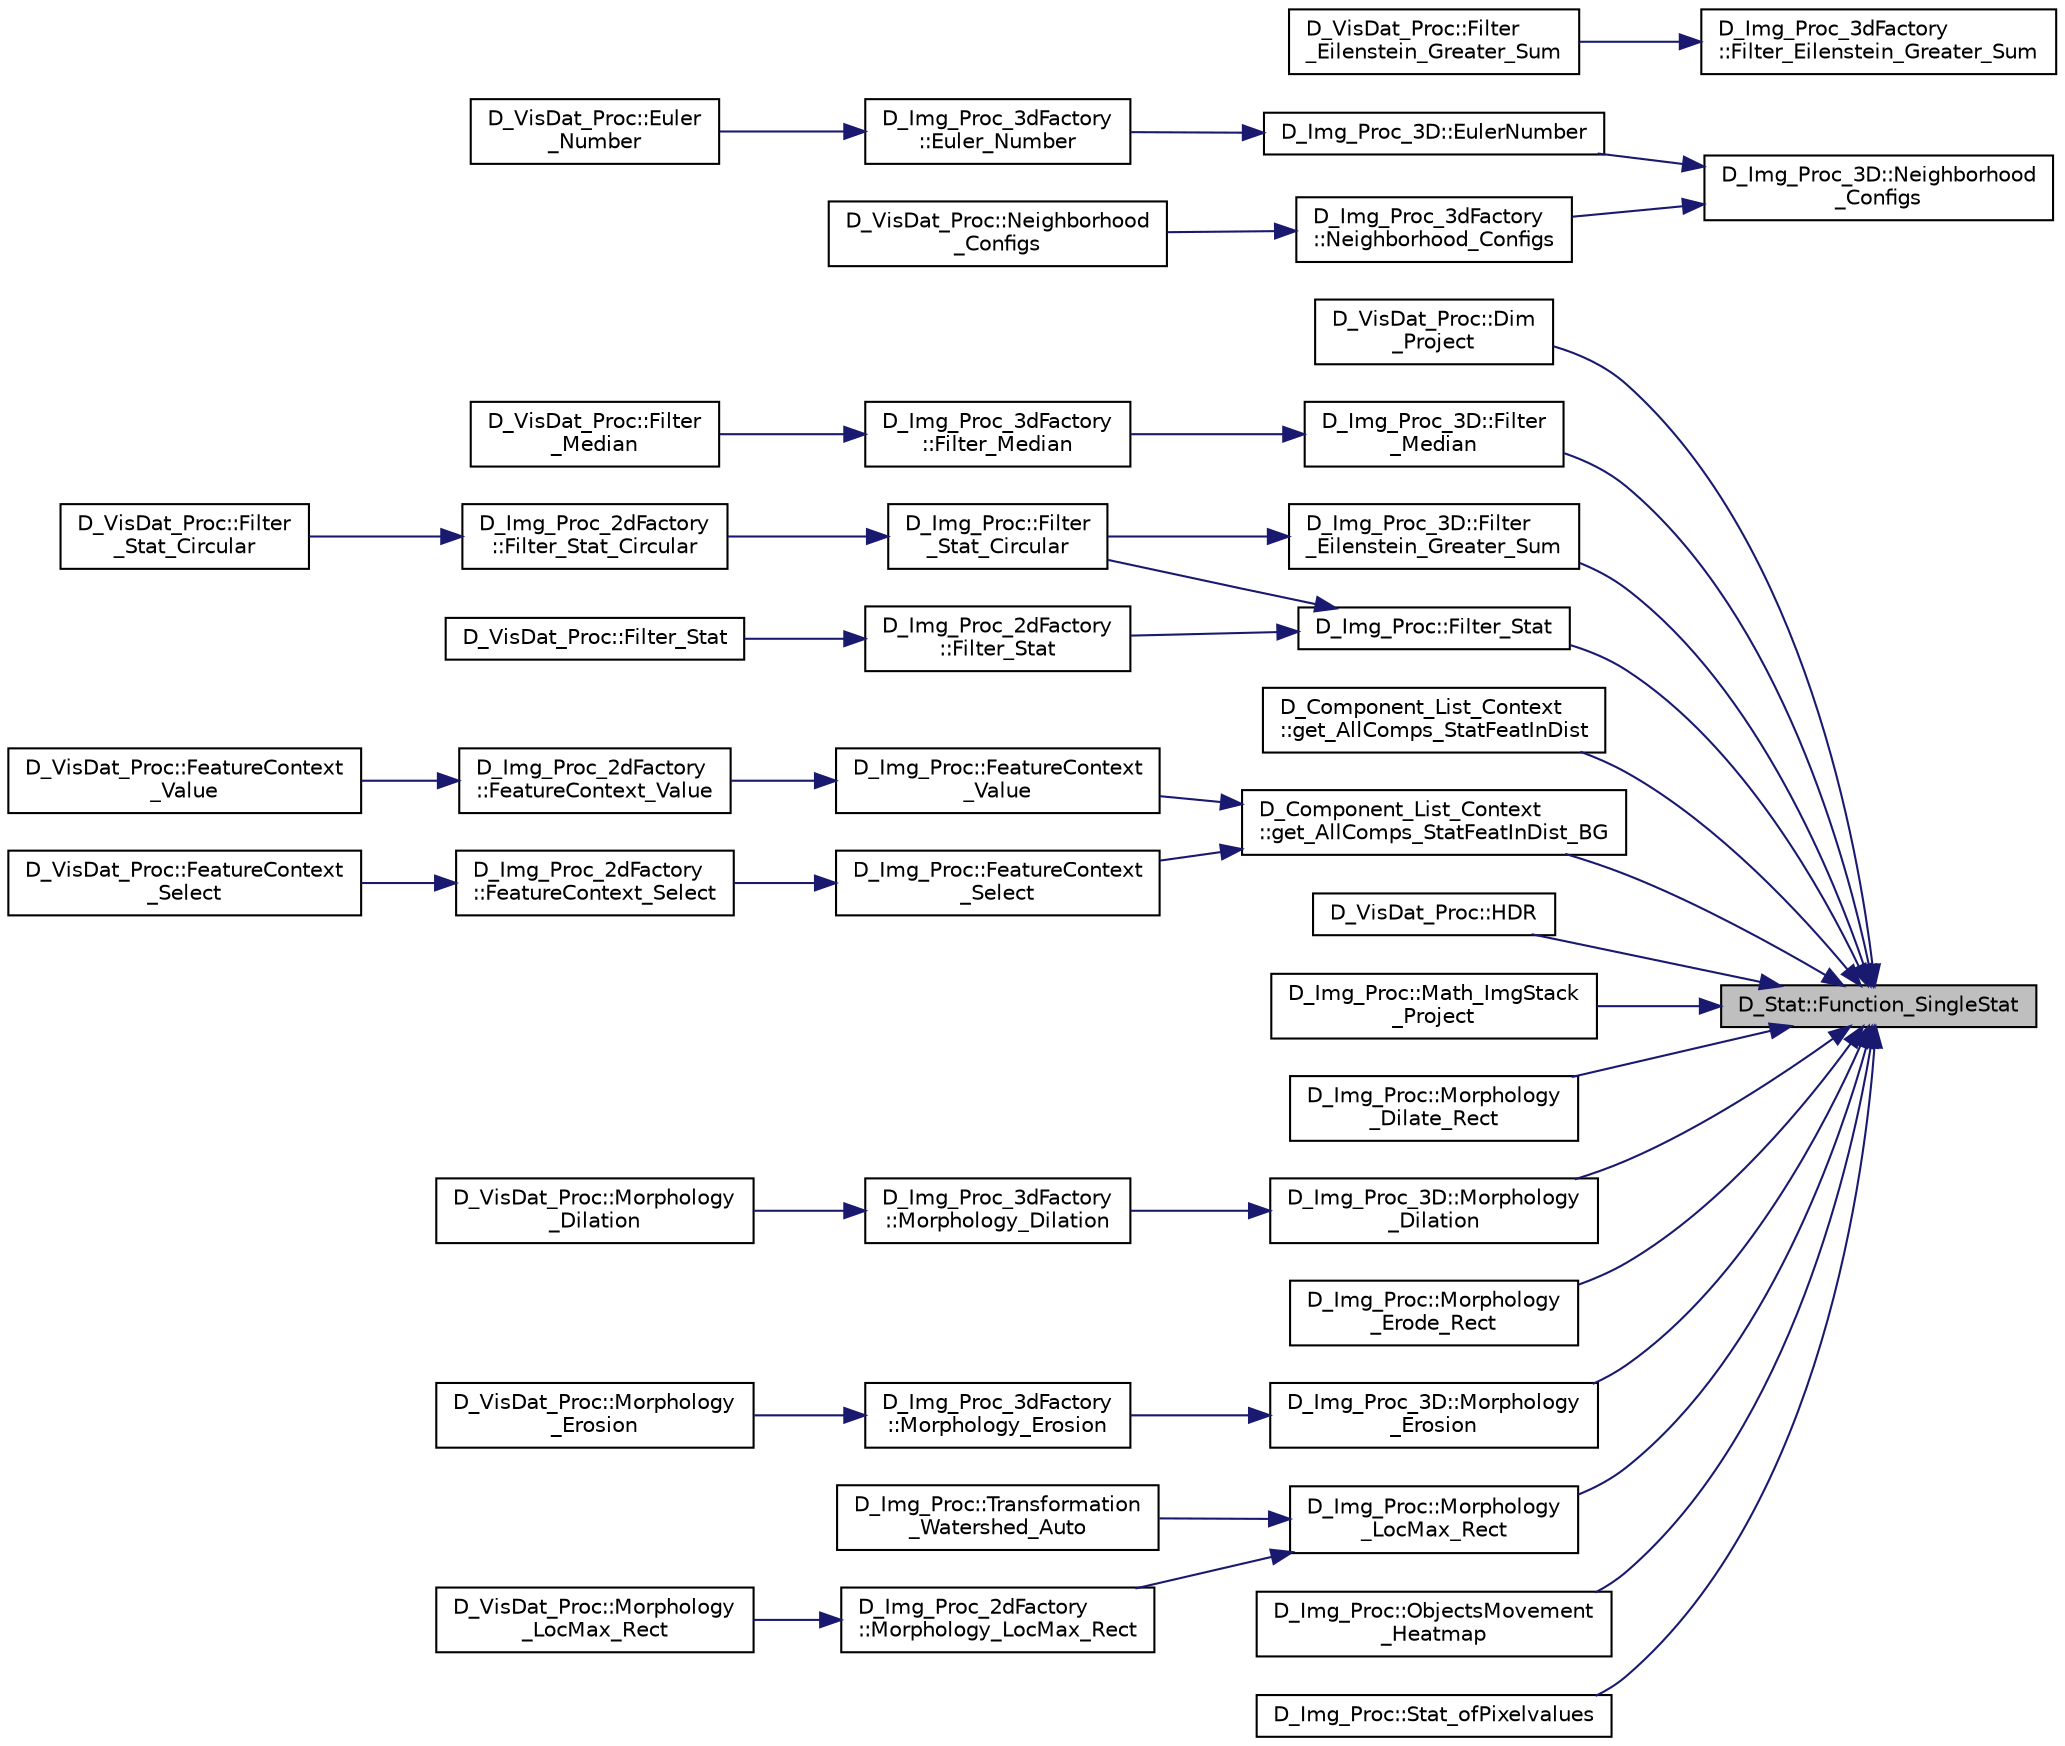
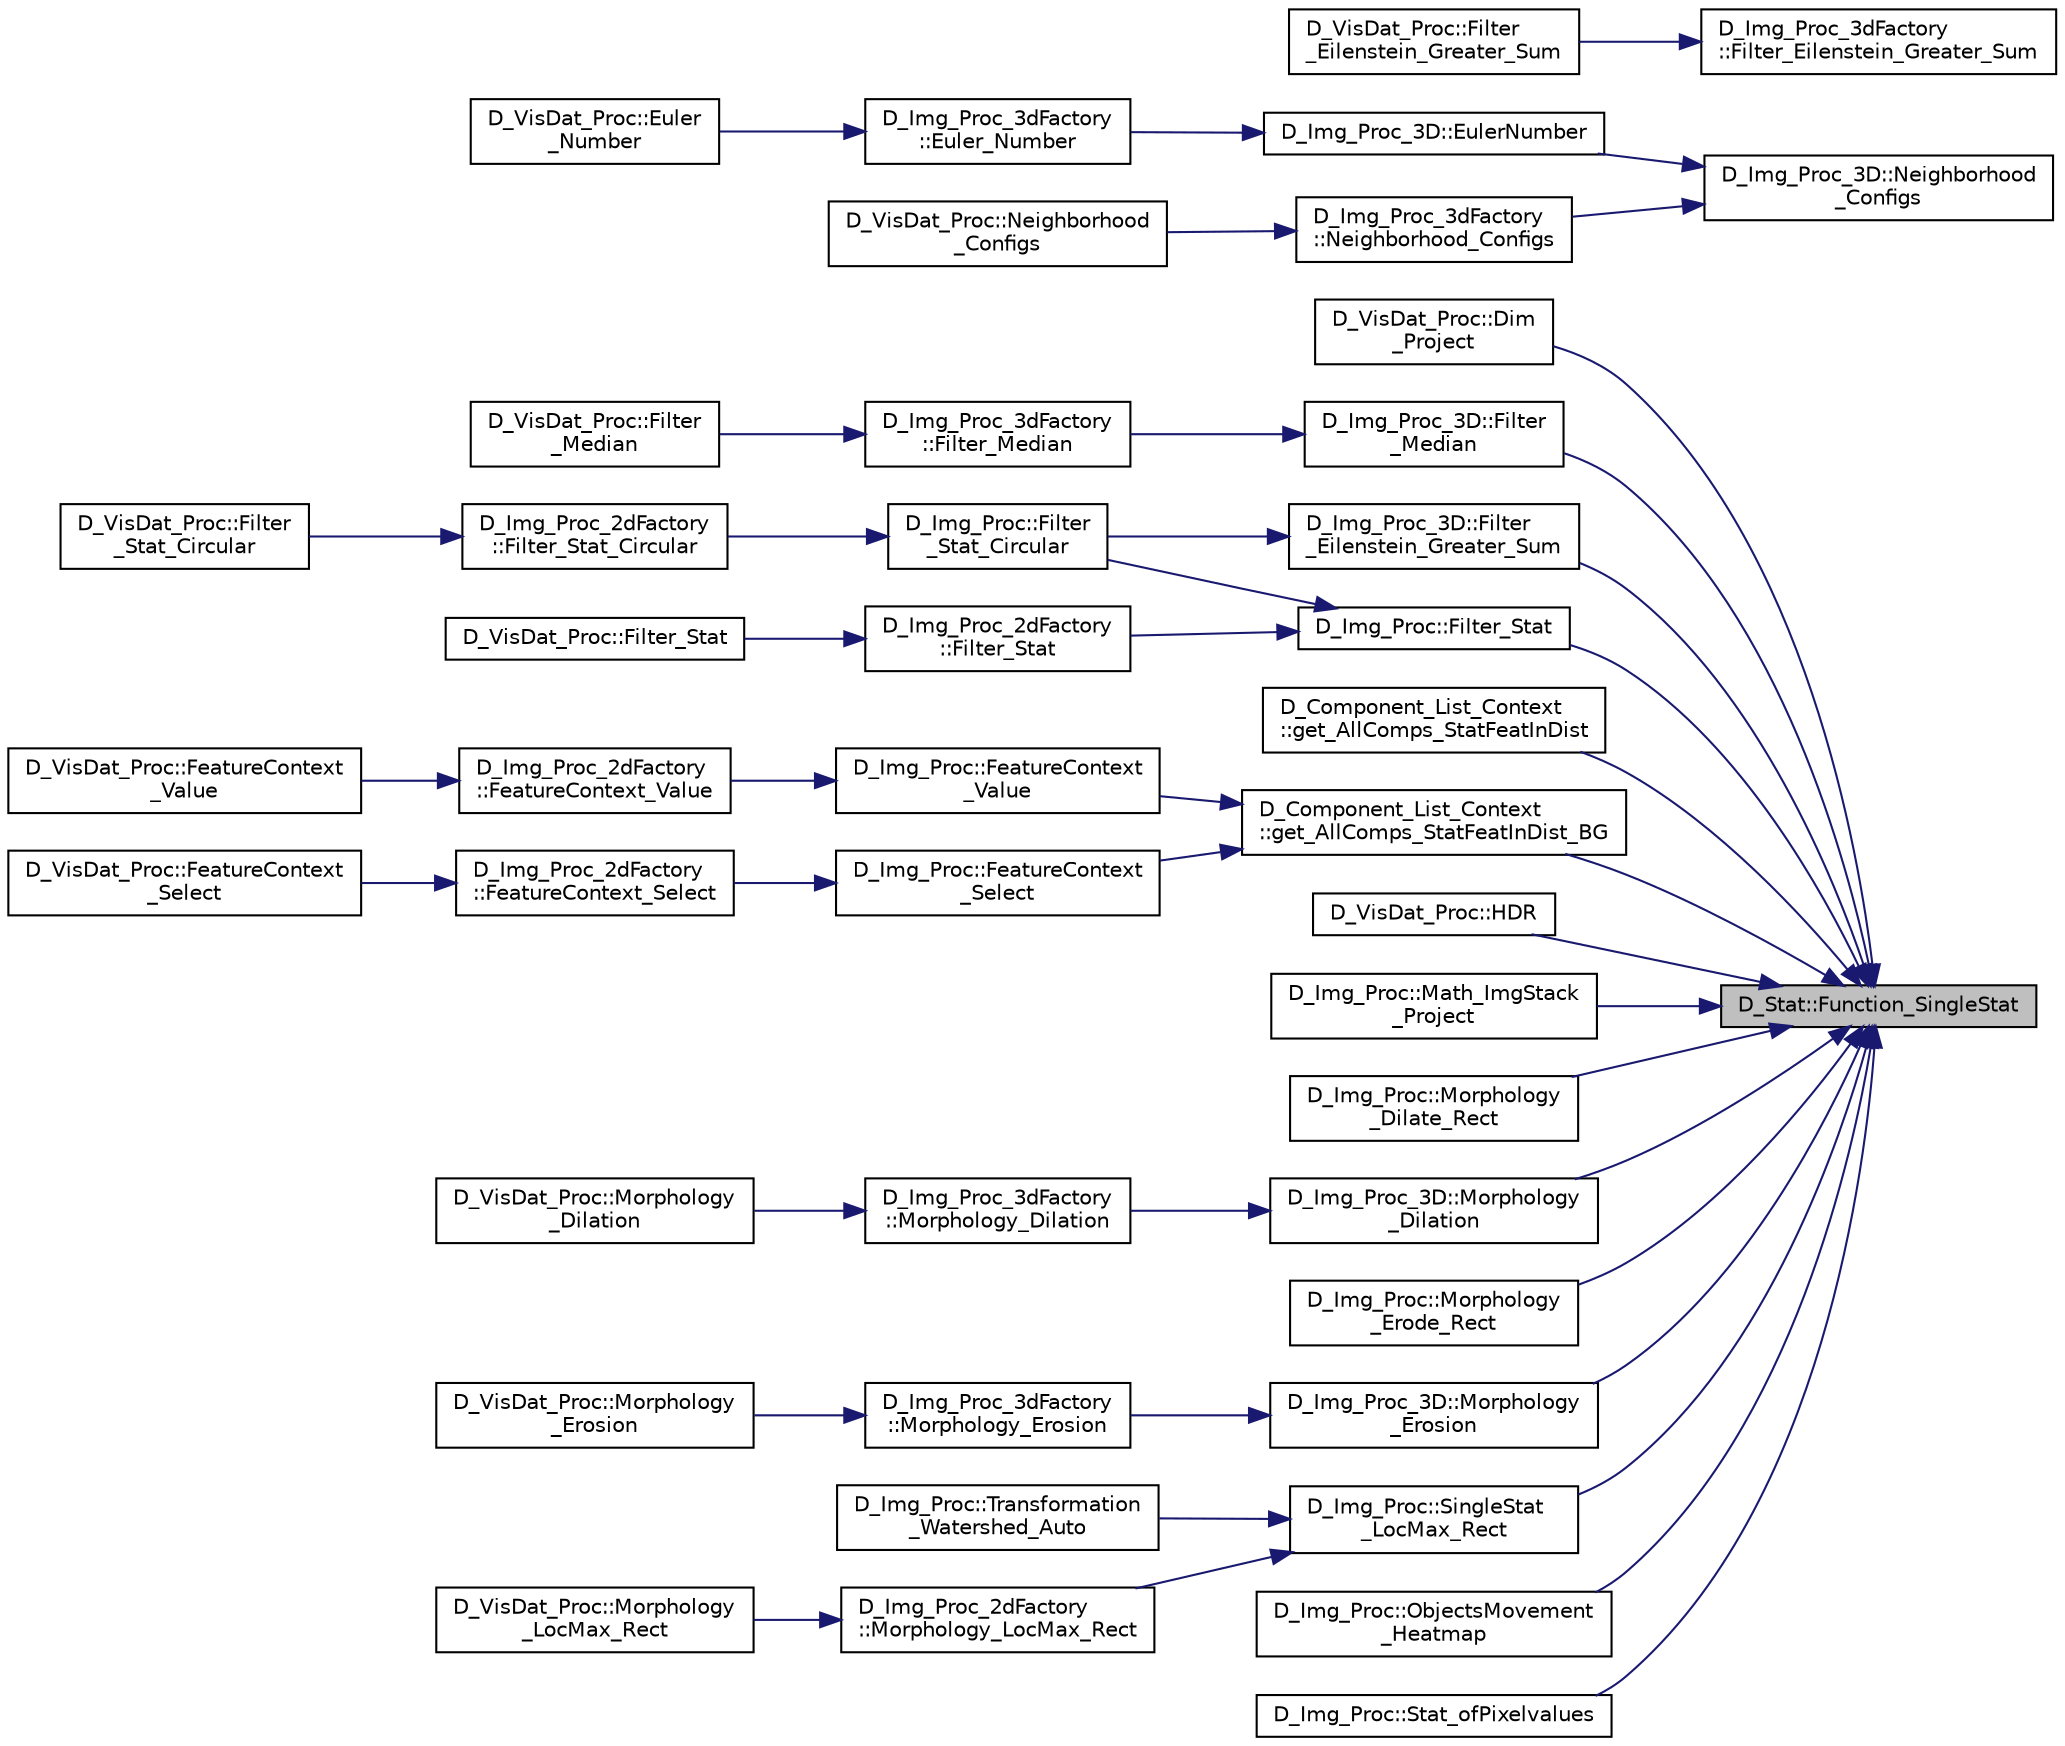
node "D_Img_Proc::Morphology _LocMax_Rect": label "D_Img_Proc::Morphology _LocMax_Rect" -> "D_Img_Proc::SingleStat _LocMax_Rect"
